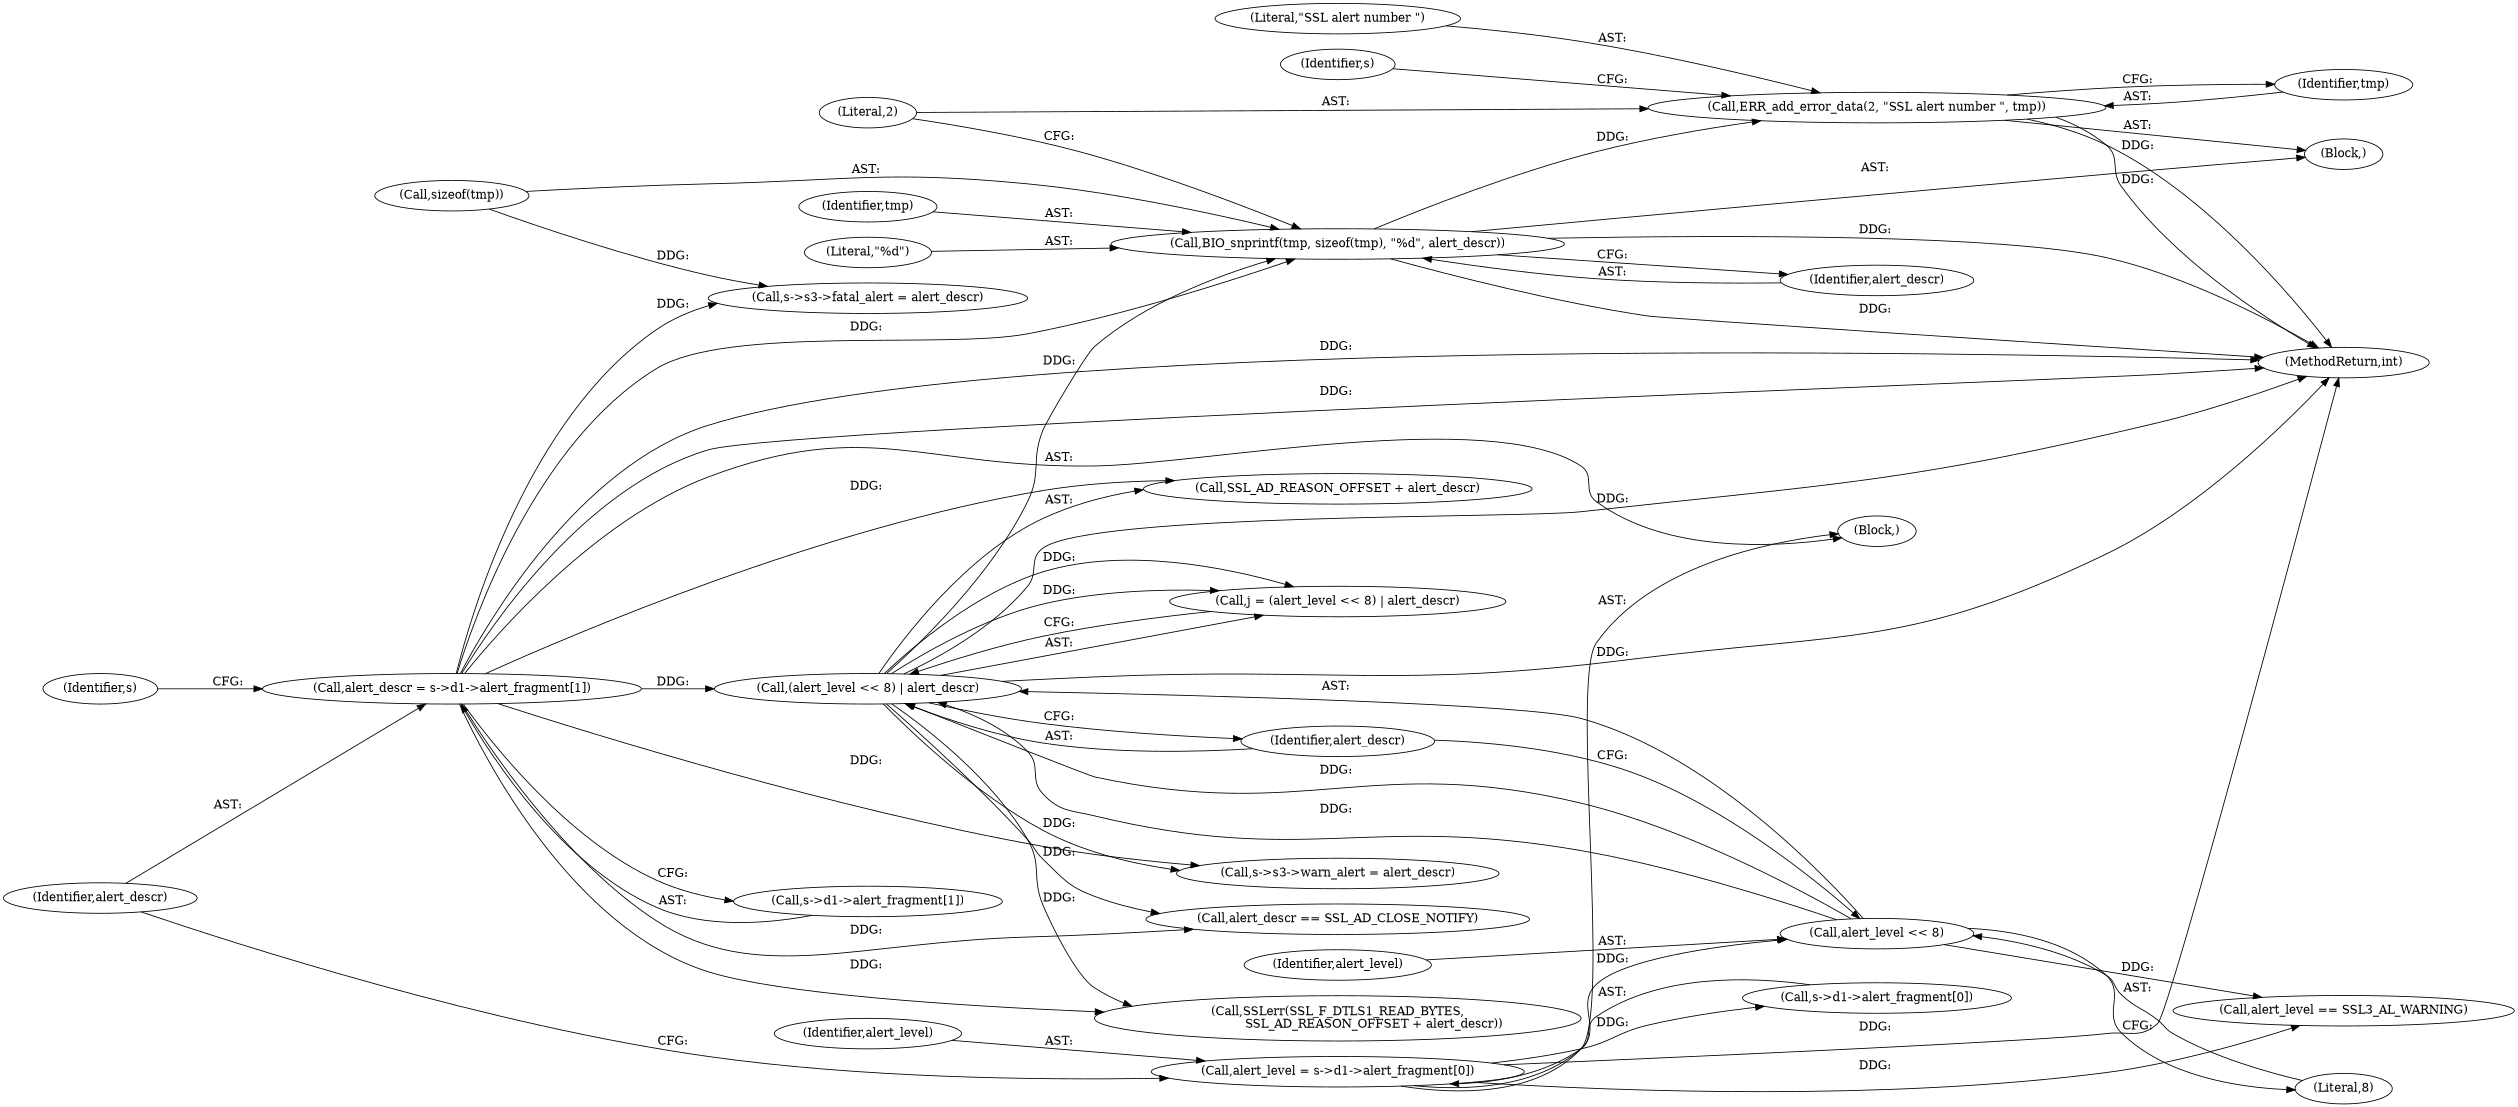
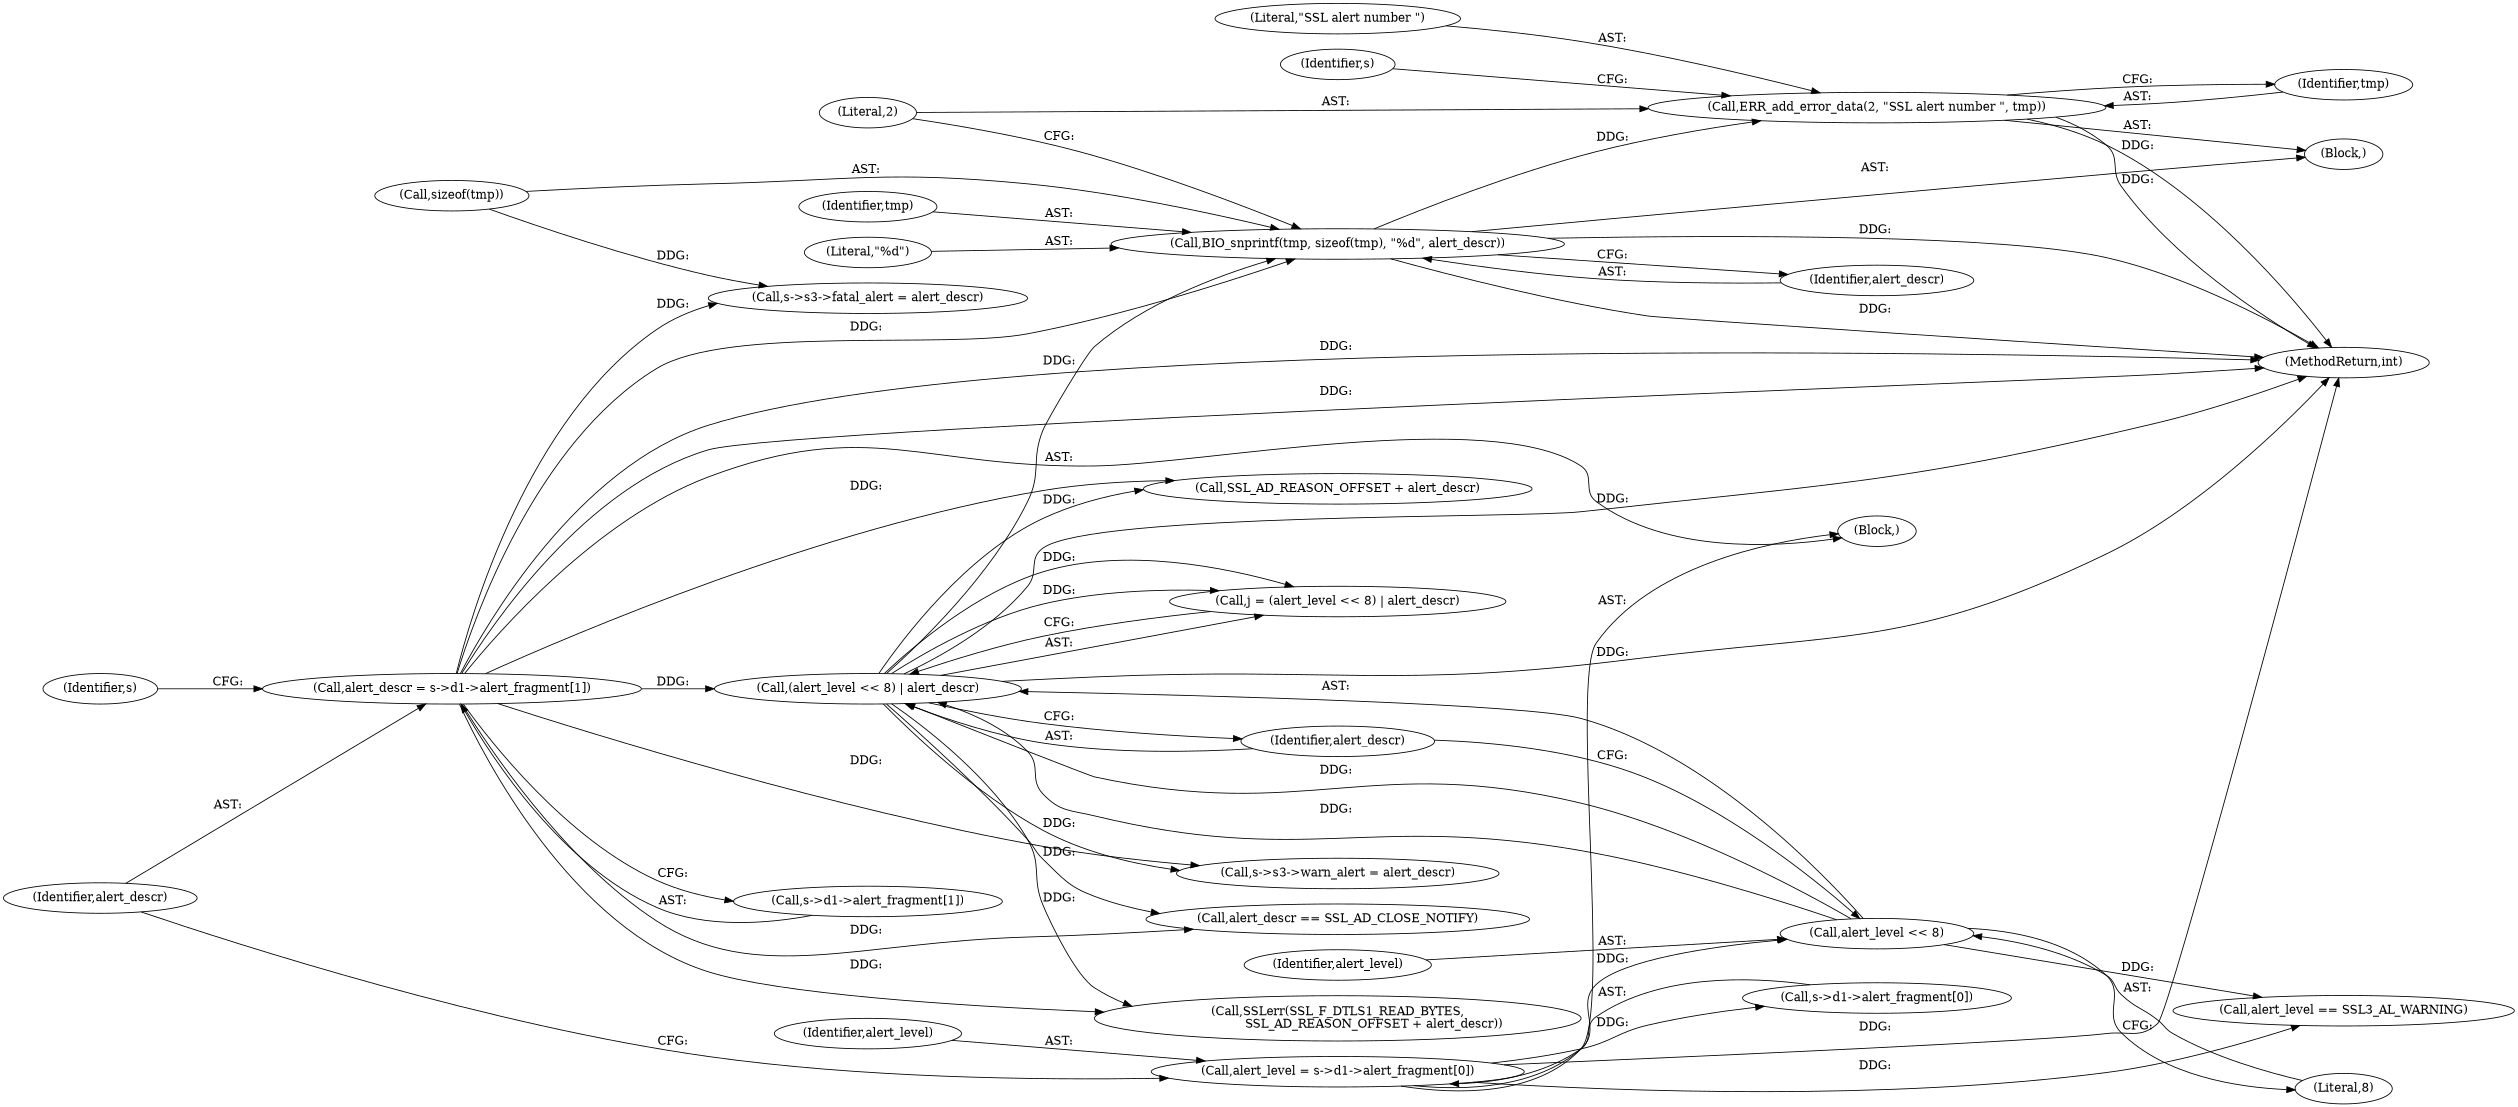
edge "(Call,(alert_level << 8) | alert_descr)" -> "(Call,SSL_AD_REASON_OFFSET + alert_descr)": label "AST: " -> "DDG: "
